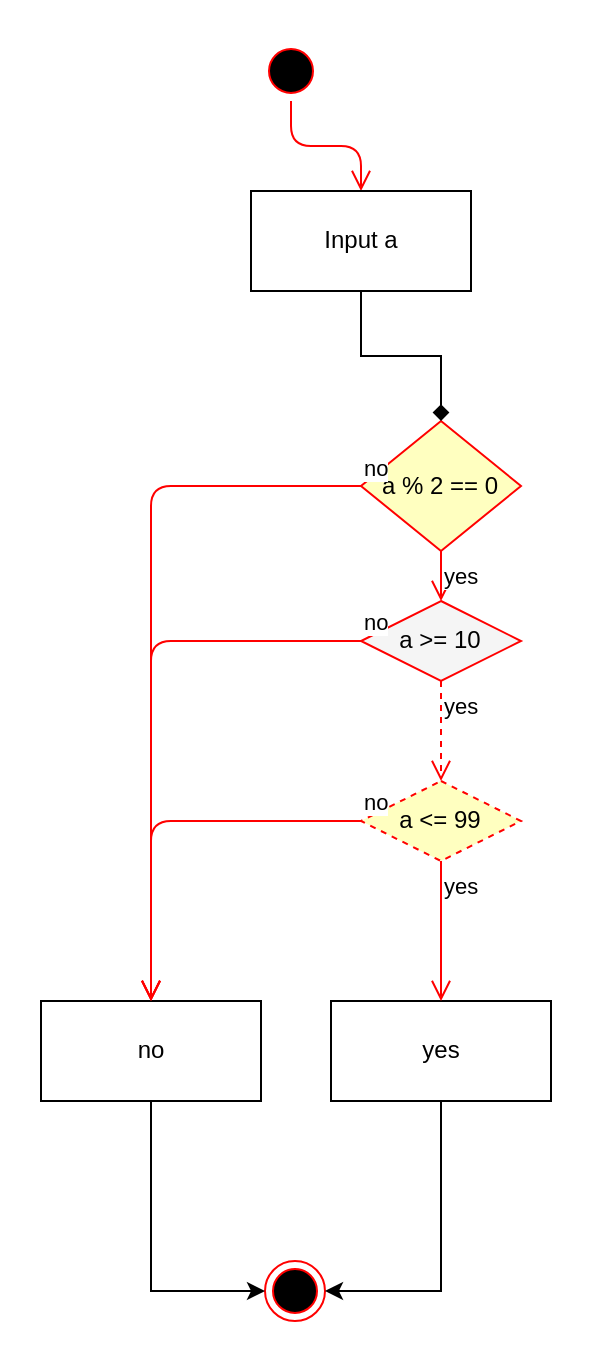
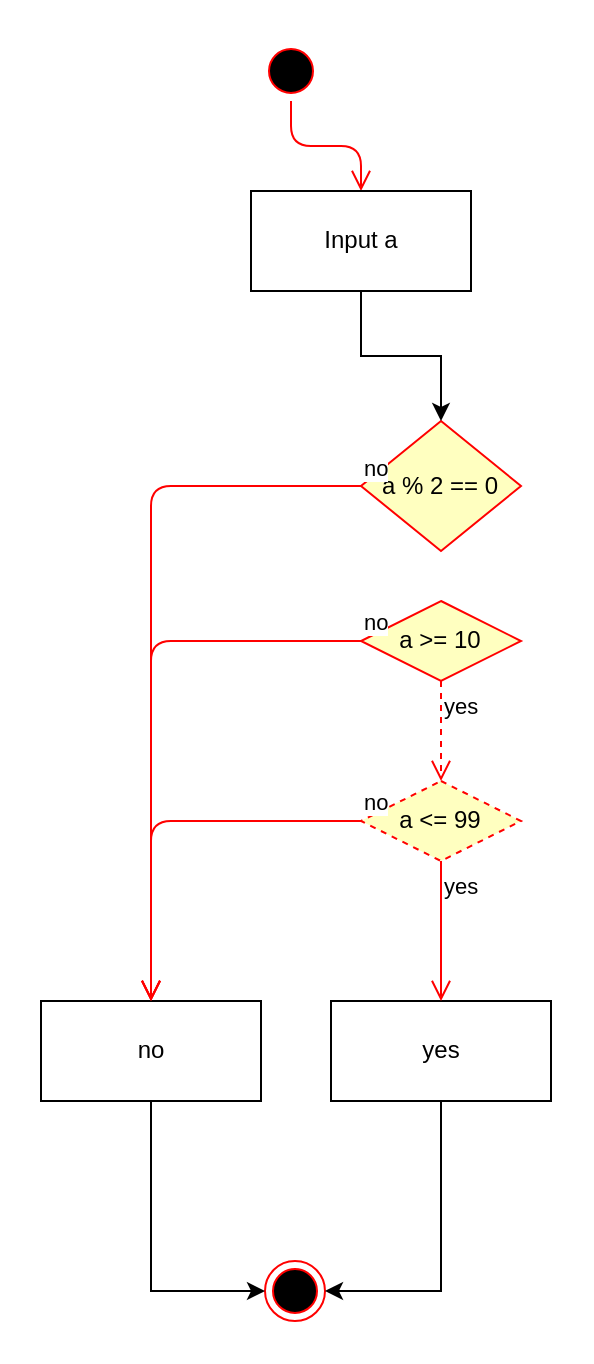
edge "Input a" -> "a % 2 == 0": arrowhead diamond -> classic
edge "a % 2 == 0" -> "a >= 10": removed, label "yes"
node "a >= 10": fillcolor #f5f5f5 -> #ffffc0
